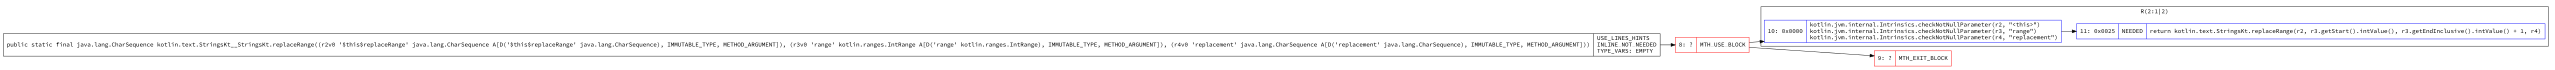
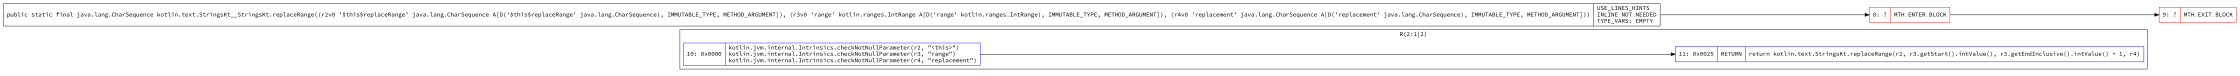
node "11: 0x0025": text "NEEDED" -> "RETURN"
edge "8: ?" -> "10: 0x0000": removed
node "8: ?": text "MTH_USE_BLOCK" -> "MTH_ENTER_BLOCK"
